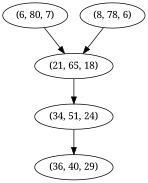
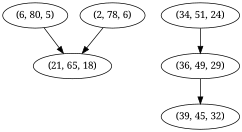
node "(6, 80, 7)": label "(6, 80, 7)" -> "(6, 80, 5)"
node "(8, 78, 6)": label "(8, 78, 6)" -> "(2, 78, 6)"
edge "(21, 65, 18)" -> "(34, 51, 24)": removed
node "(39, 45, 32)": added
node "(36, 40, 29)": label "(36, 40, 29)" -> "(36, 49, 29)"
